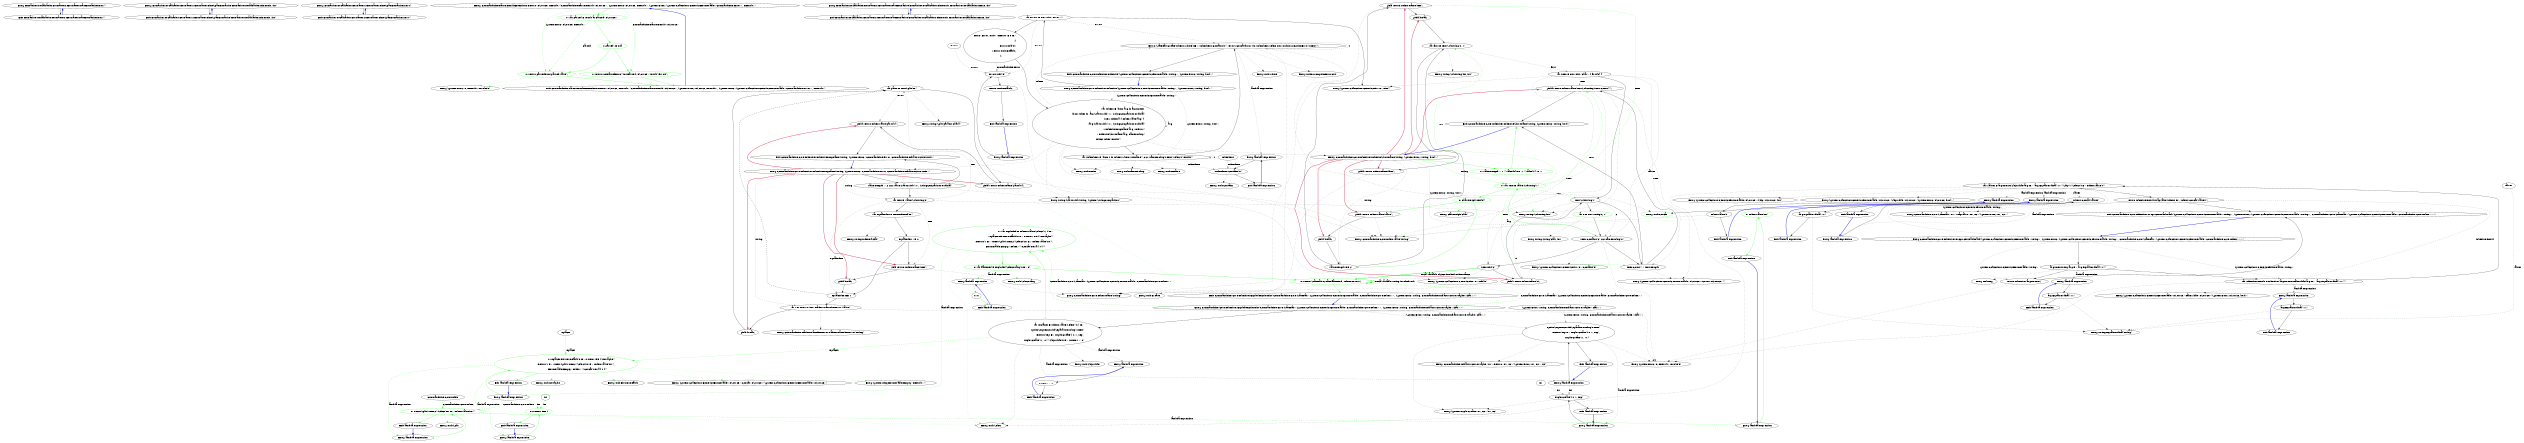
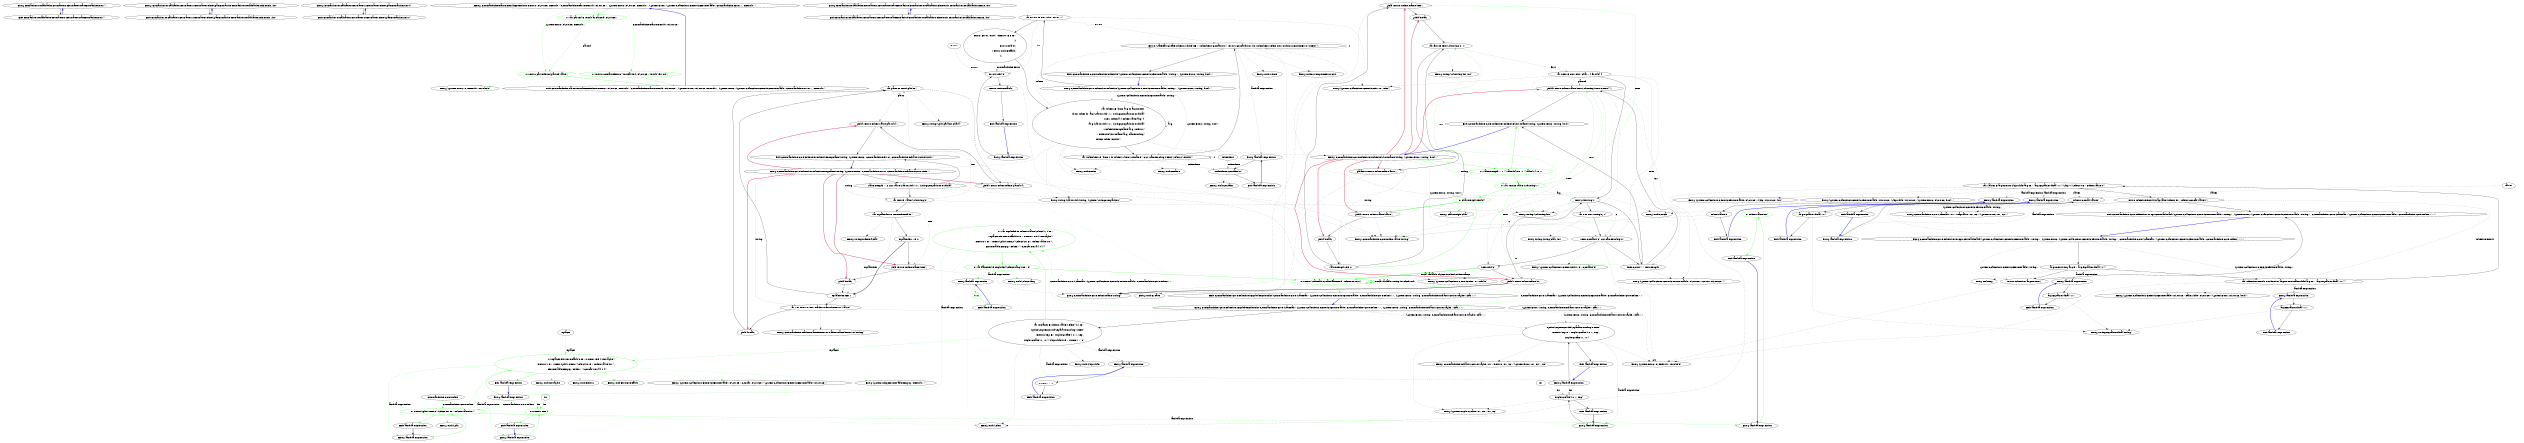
edge "var errors = new List<Error>()" -> "Entry System.Collections.Generic.List<T>.List()": style solid -> dotted
node "0: parsed != null": removed
edge "var errors = new List<Error>()" -> "errors.Add(e)": label "errors" -> "int"
edge "var seen = new List<char> { first[0] }" -> "yield return Token.Value(text.Substring(seen.Count()));": label "seen" -> "parsed"
edge "var parts = text.Split('=')" -> "yield return Token.Value(parts[1]);": label "errors" -> "parts"
edge "var parts = text.Split('=')" -> "yield return Token.Name(parts[0]);": style solid -> dashed
edge "equalIndex == 1" -> "var parts = text.Split('=')": style dashed -> solid
node "Entry Unk.nameLookup": removed
node "yield return Token.Name(first);": label "yield return Token.Name(first);" -> "params return Token.Name(first);"
edge "var seen = new List<char> { first[0] }" -> "!seen.Contains(c) && nameLookup(n)": label "values" -> "seen"
edge "var seen = new List<char> { first[0] }" -> "seen.Count() < text.Length": label "seen" -> "int"
edge "0: var text = value.Substring(1)" -> "text.Substring(1)": label "text" -> "arg"
edge "0: char.IsDigit(text[0])" -> "yield return Token.Value(value);": style solid -> bold
edge "tokens.Concat(values)" -> "Entry Unk.Concat": style solid -> dotted
node "var n = new string(c, 1)": color green -> black
node "Entry Unk.Concat": color green -> black
edge "text.Substring(1)" -> "seen.Add(c)": label "arg" -> "c"
edge "!seen.Contains(c) && nameLookup(n)" -> "0: var text = value.Substring(1)": now "0: value.Length > 1 || value[0] == '-' || value[1] != '-'" -> "0: var text = value.Substring(1)"
edge "var text = value.Substring(2)" -> "equalIndex == 1": now "var equalIndex = text.IndexOf('=')" -> "equalIndex == 1"
edge "equalIndex <= 0" -> "equalIndex == 1": style solid -> bold
edge "yield return Token.Name(n);" -> "Entry CommandLine.Core.Token.Name(string)": style dotted -> bold
node "0: x": color black -> green
edge "values" -> "Entry string.EqualsOrdinal(string)": now "values" -> "tokens.Concat(values)"
node "Entry Unk.Return": added
